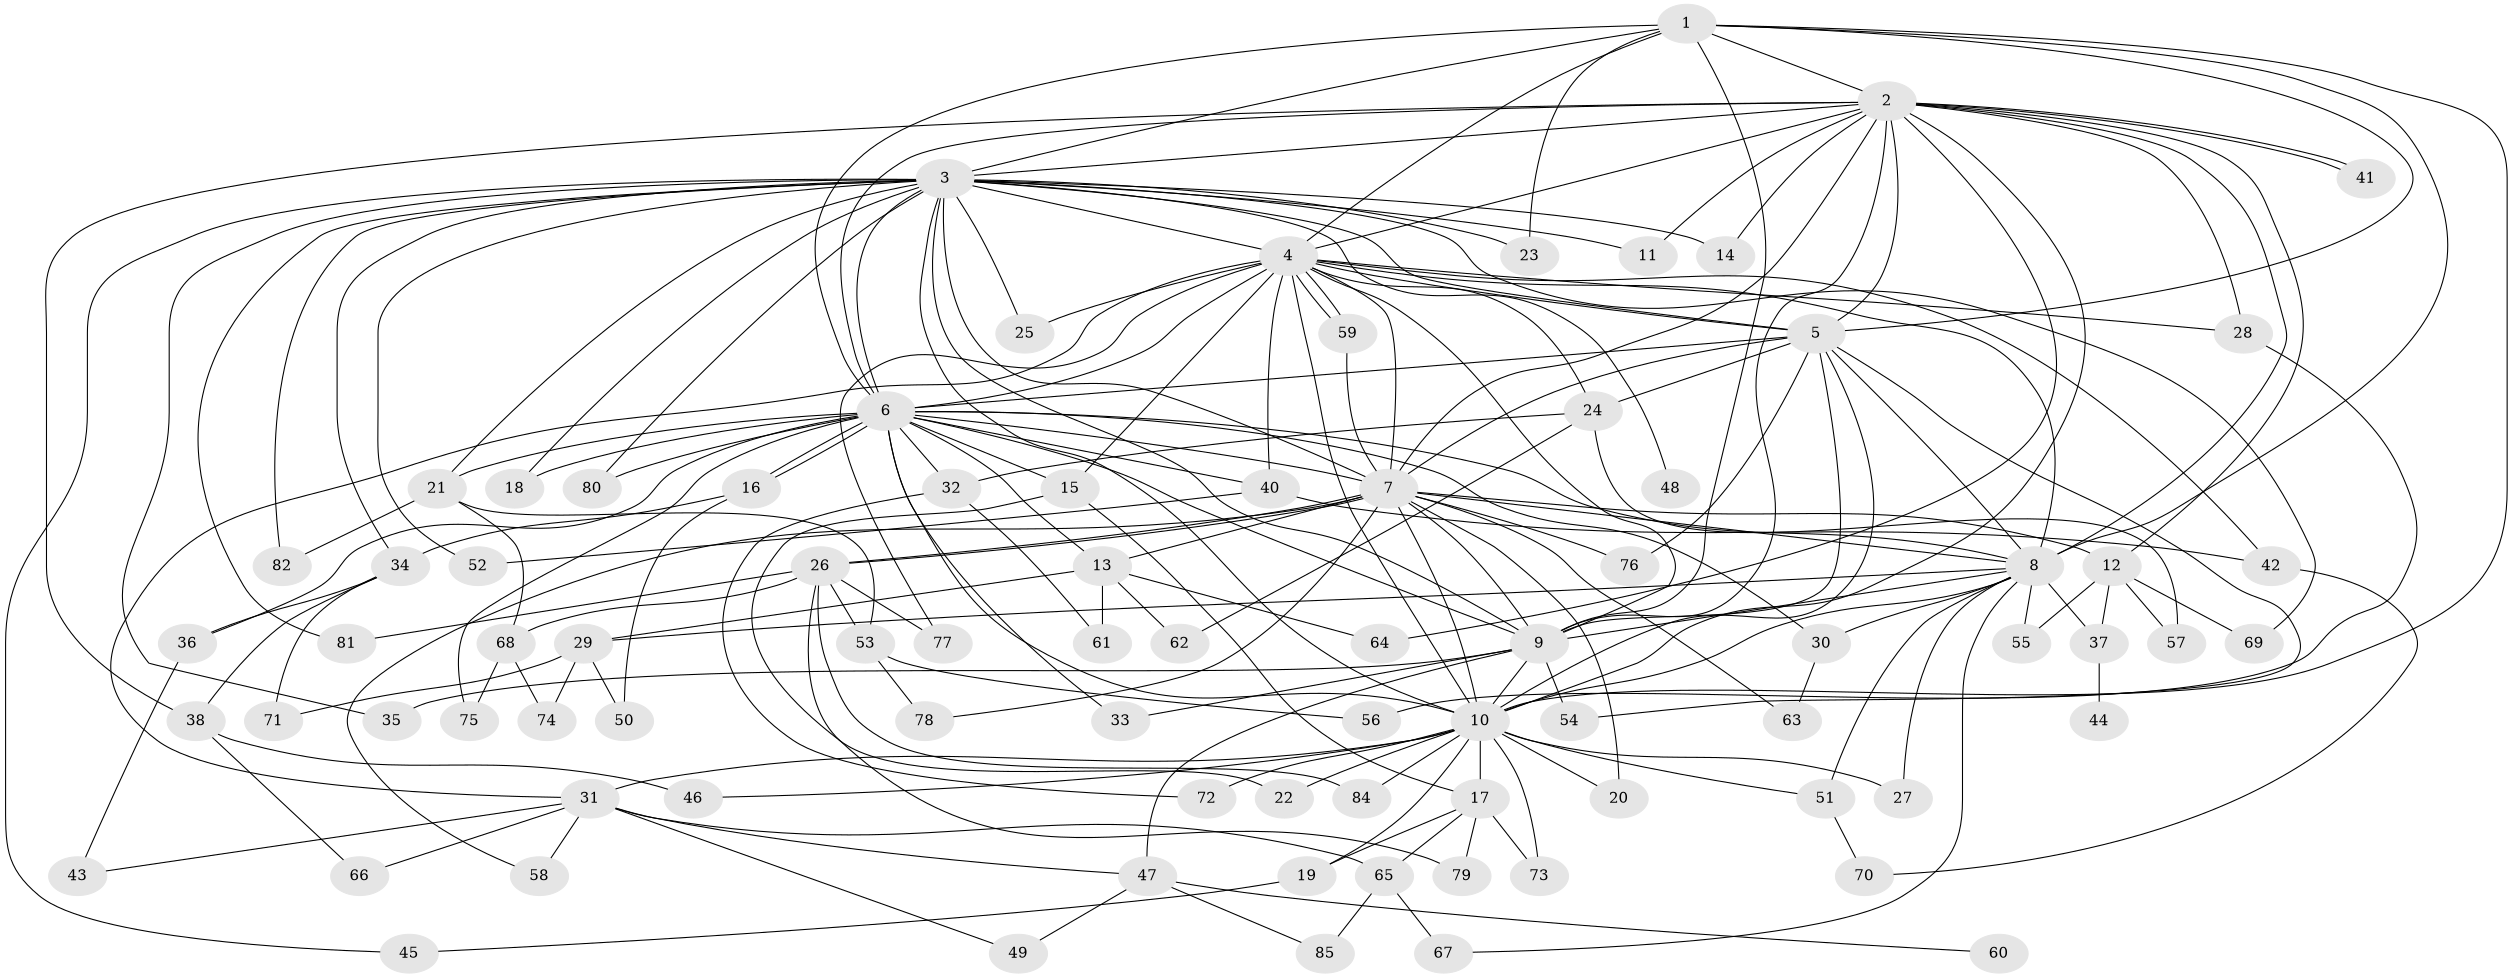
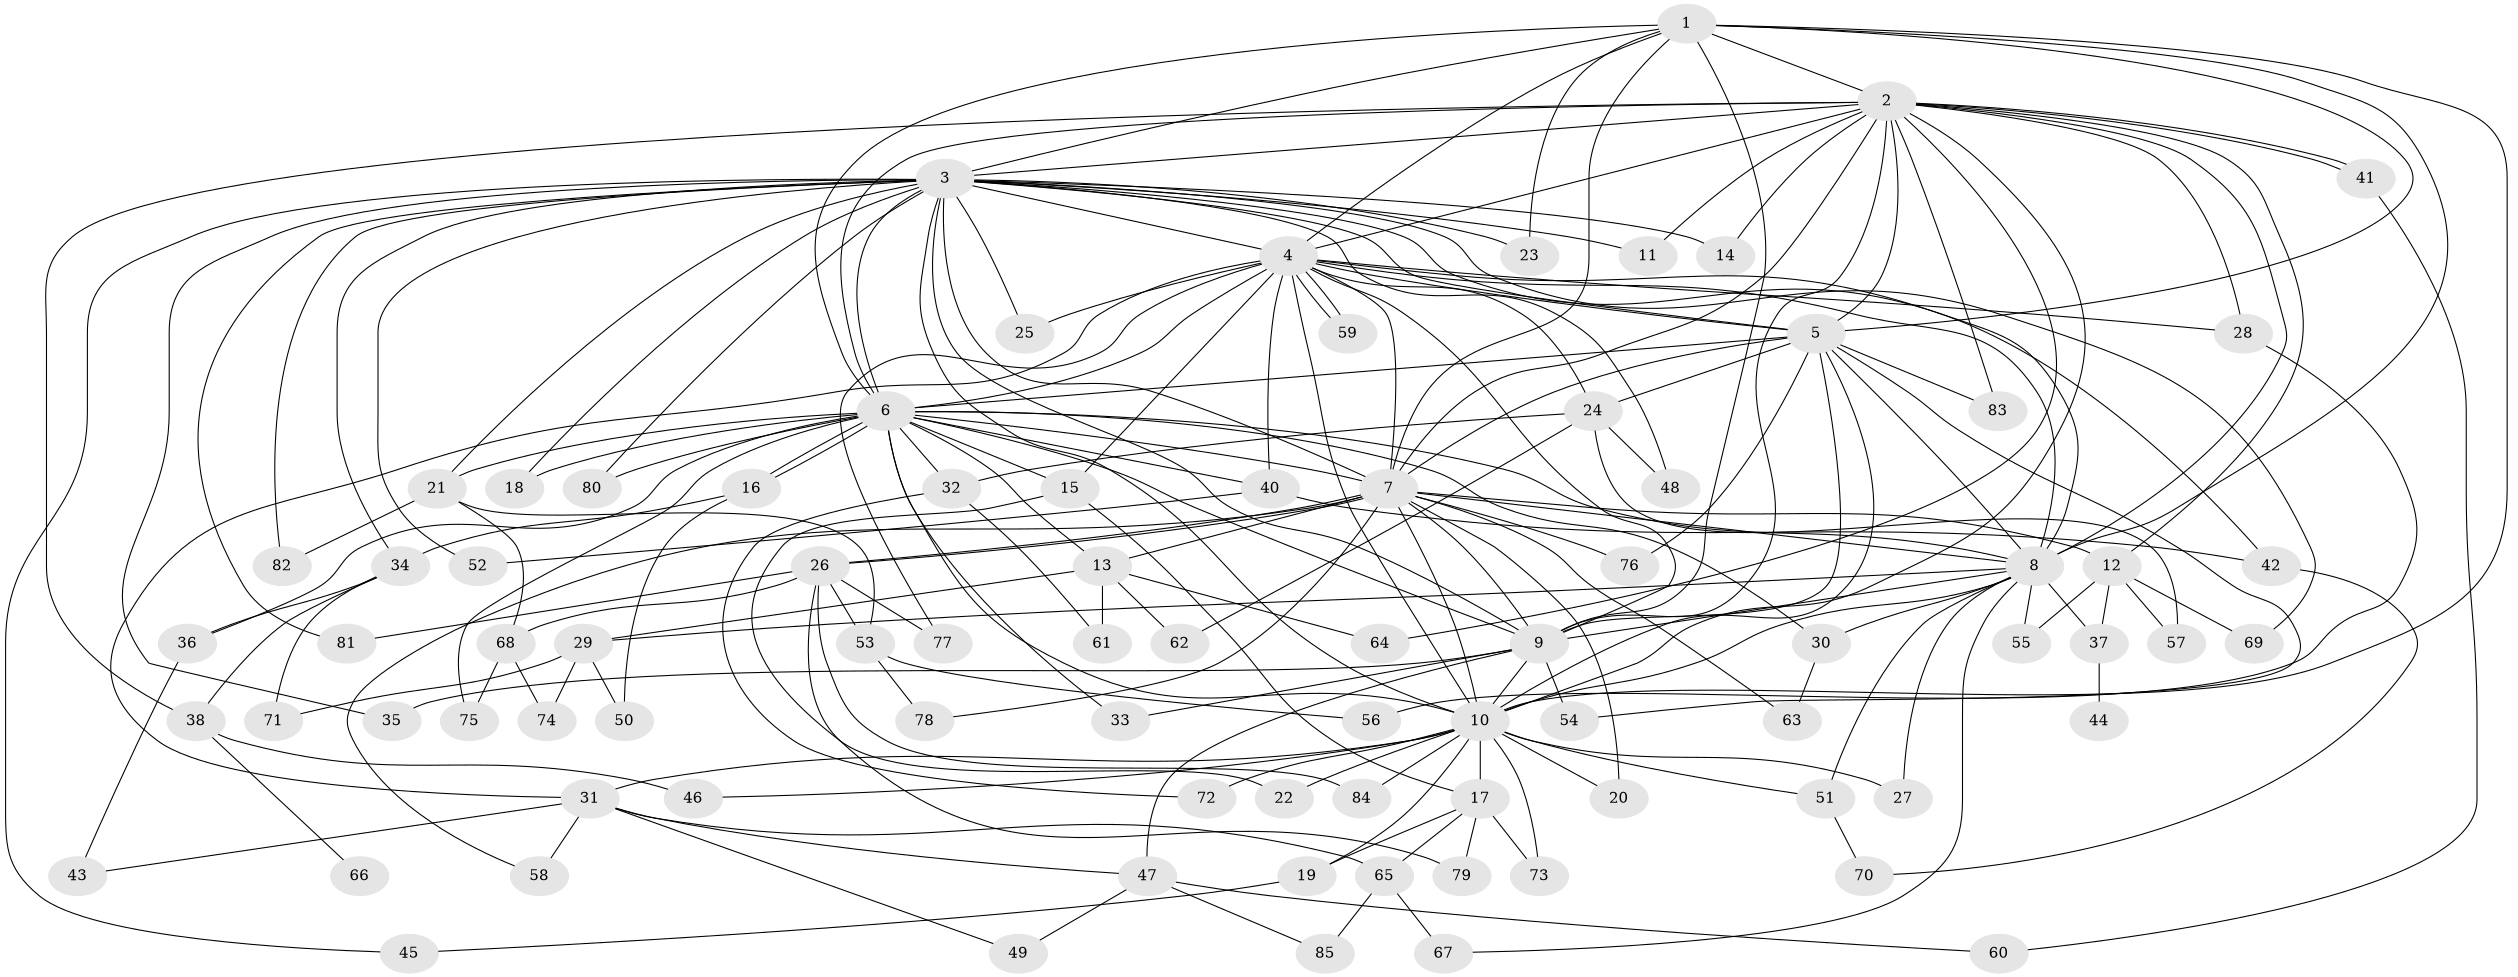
edge "3" -- "8": added
node "83": added
edge "59" -- "7": now "1" -- "7"
edge "24" -- "48": added
edge "41" -- "60": added
edge "31" -- "66": removed
